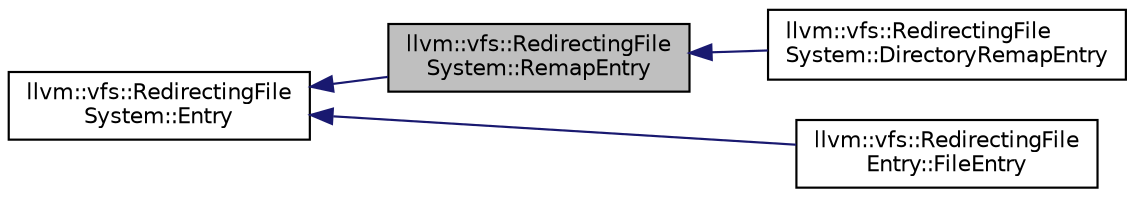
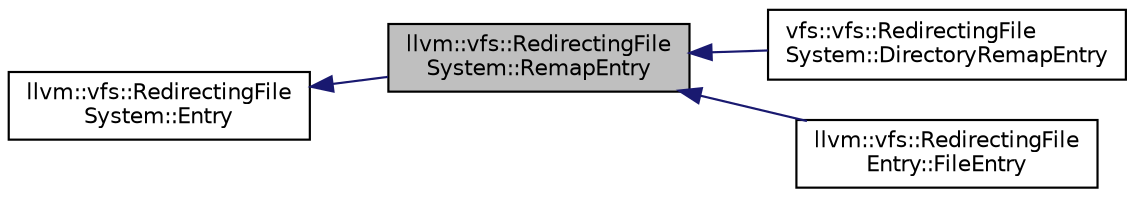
node "llvm::vfs::RedirectingFile System::DirectoryRemapEntry": label "llvm::vfs::RedirectingFile System::DirectoryRemapEntry" -> "vfs::vfs::RedirectingFile System::DirectoryRemapEntry"
edge "llvm::vfs::RedirectingFile Entry::FileEntry" -> "llvm::vfs::RedirectingFile System::Entry": now "llvm::vfs::RedirectingFile Entry::FileEntry" -> "llvm::vfs::RedirectingFile System::RemapEntry"
